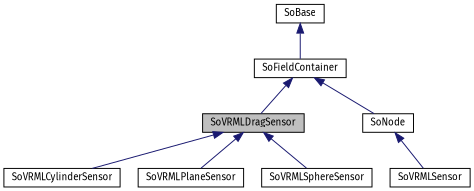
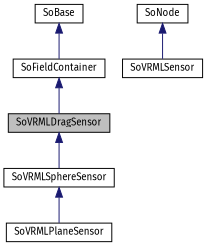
edge "SoNode" -> "SoFieldContainer": removed
edge "SoVRMLPlaneSensor" -> "SoVRMLDragSensor": now "SoVRMLPlaneSensor" -> "SoVRMLSphereSensor"
node "SoVRMLCylinderSensor": removed
